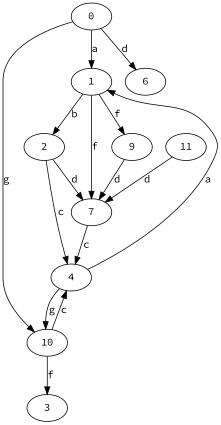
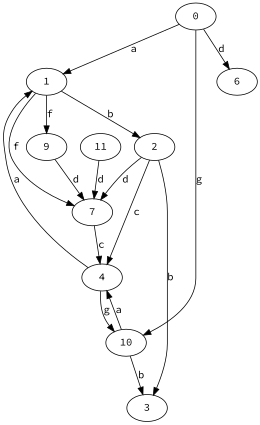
edge "2" -> "3": added, label "b"
edge "10" -> "4": label "c" -> "a"
edge "10" -> "3": label "f" -> "b"
